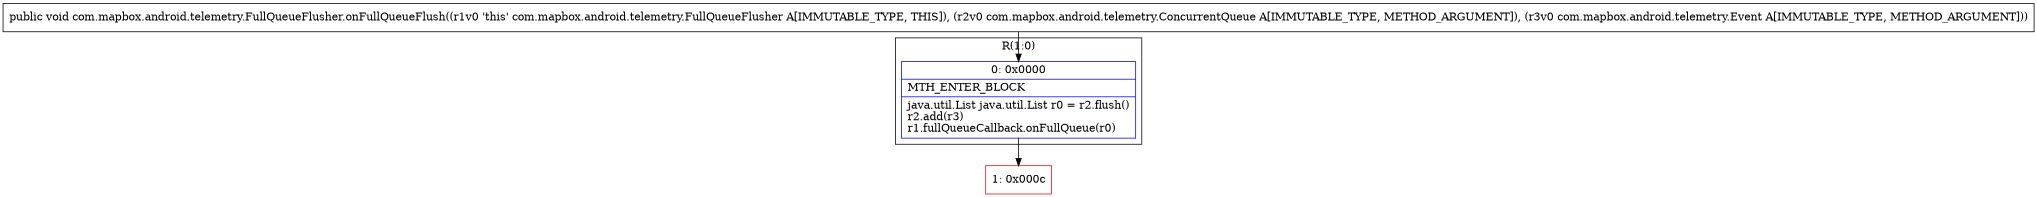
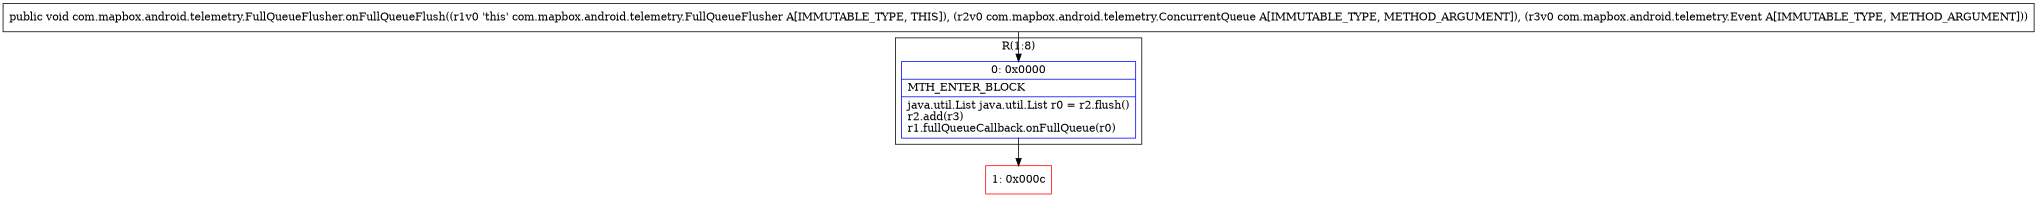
cluster "R(1:0)": label "R(1:0)" -> "R(1:8)"
